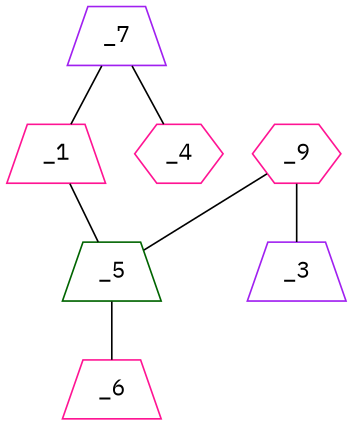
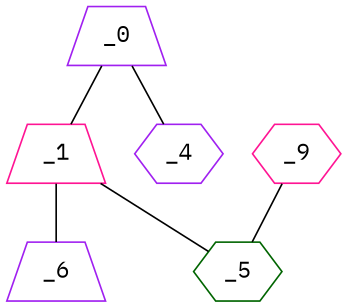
node "_7": label "_7" -> "_0"
node "_4": color deeppink -> purple
node "_5": shape trapezium -> hexagon
node "_3": removed
edge "_5" -- "_6": now "_1" -- "_6"
node "_6": color deeppink -> purple
